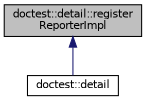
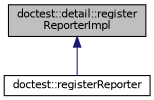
node "doctest::detail": label "doctest::detail" -> "doctest::registerReporter"
